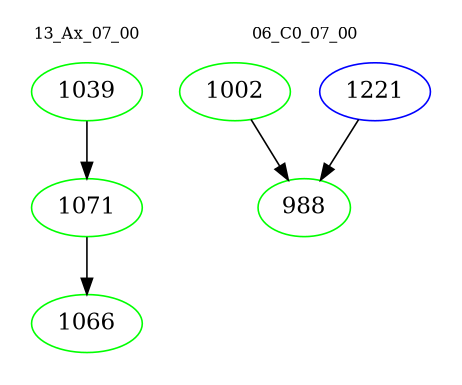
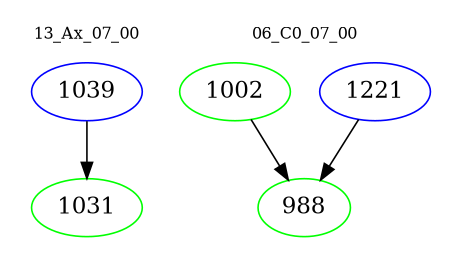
node "1039": color green -> blue
node "1071": label "1071" -> "1031"
node "1066": removed
